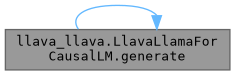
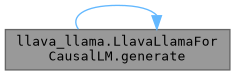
node "llava_llava.LlavaLlamaFor CausalLM.generate": label "llava_llava.LlavaLlamaFor CausalLM.generate" -> "llava_llama.LlavaLlamaFor CausalLM.generate"
